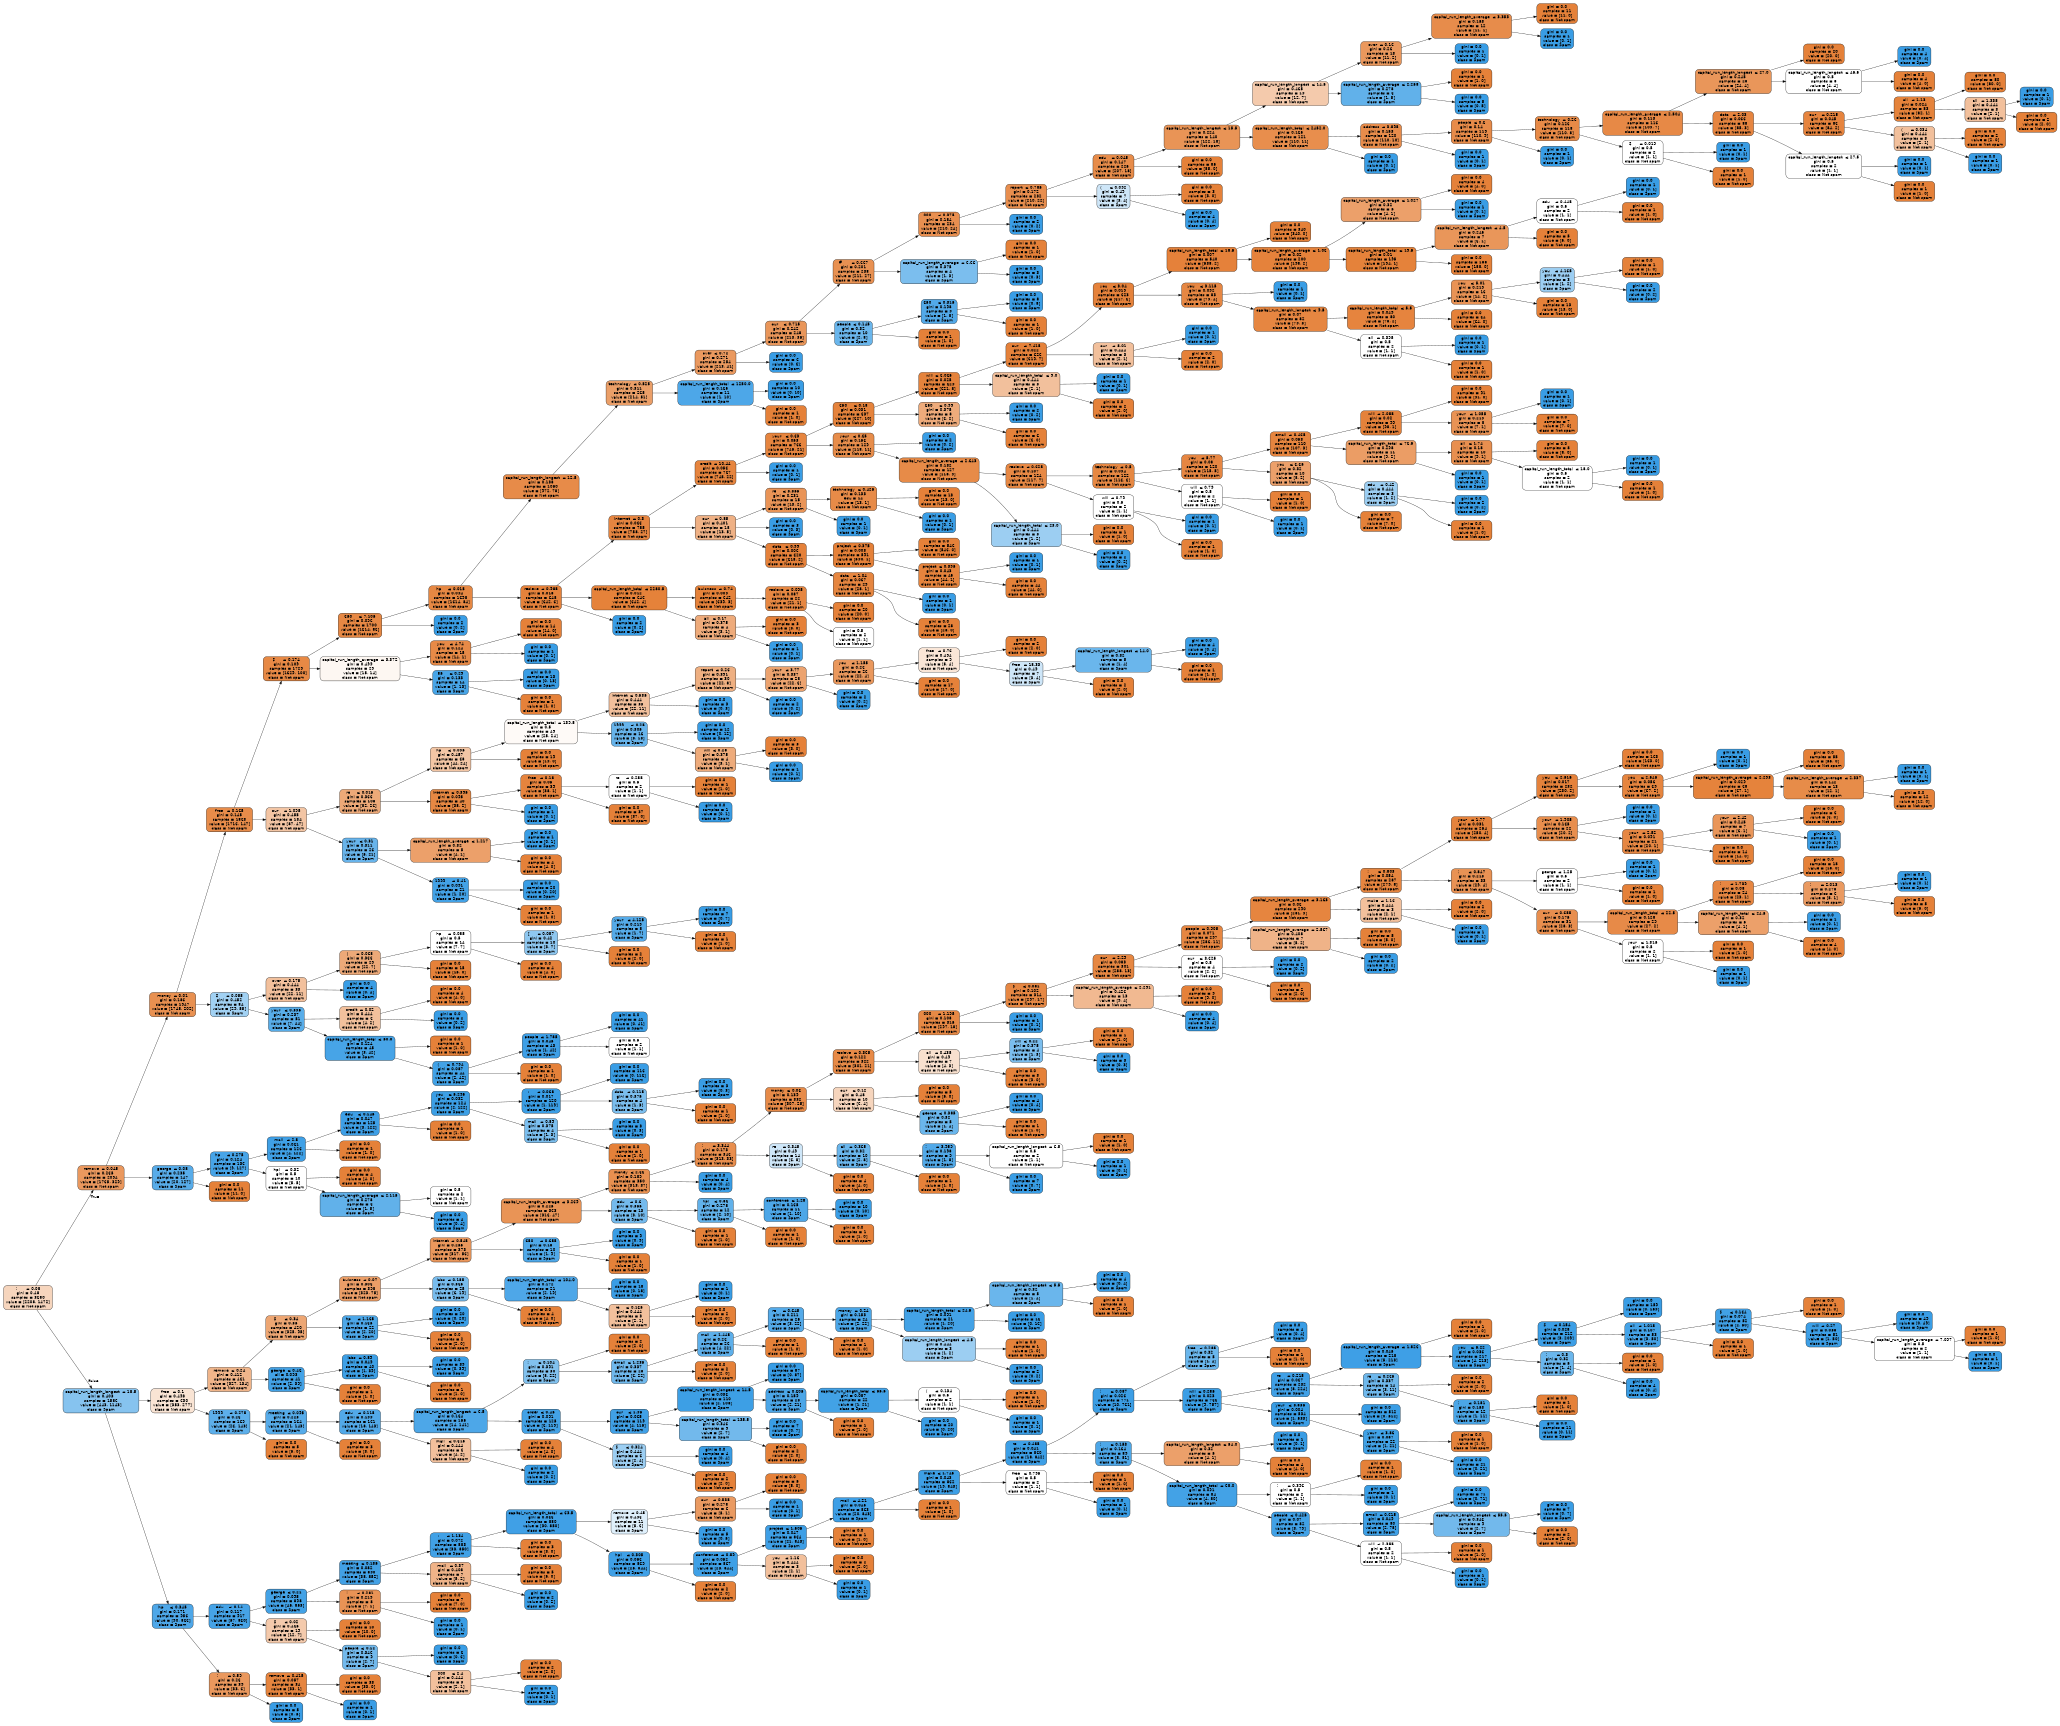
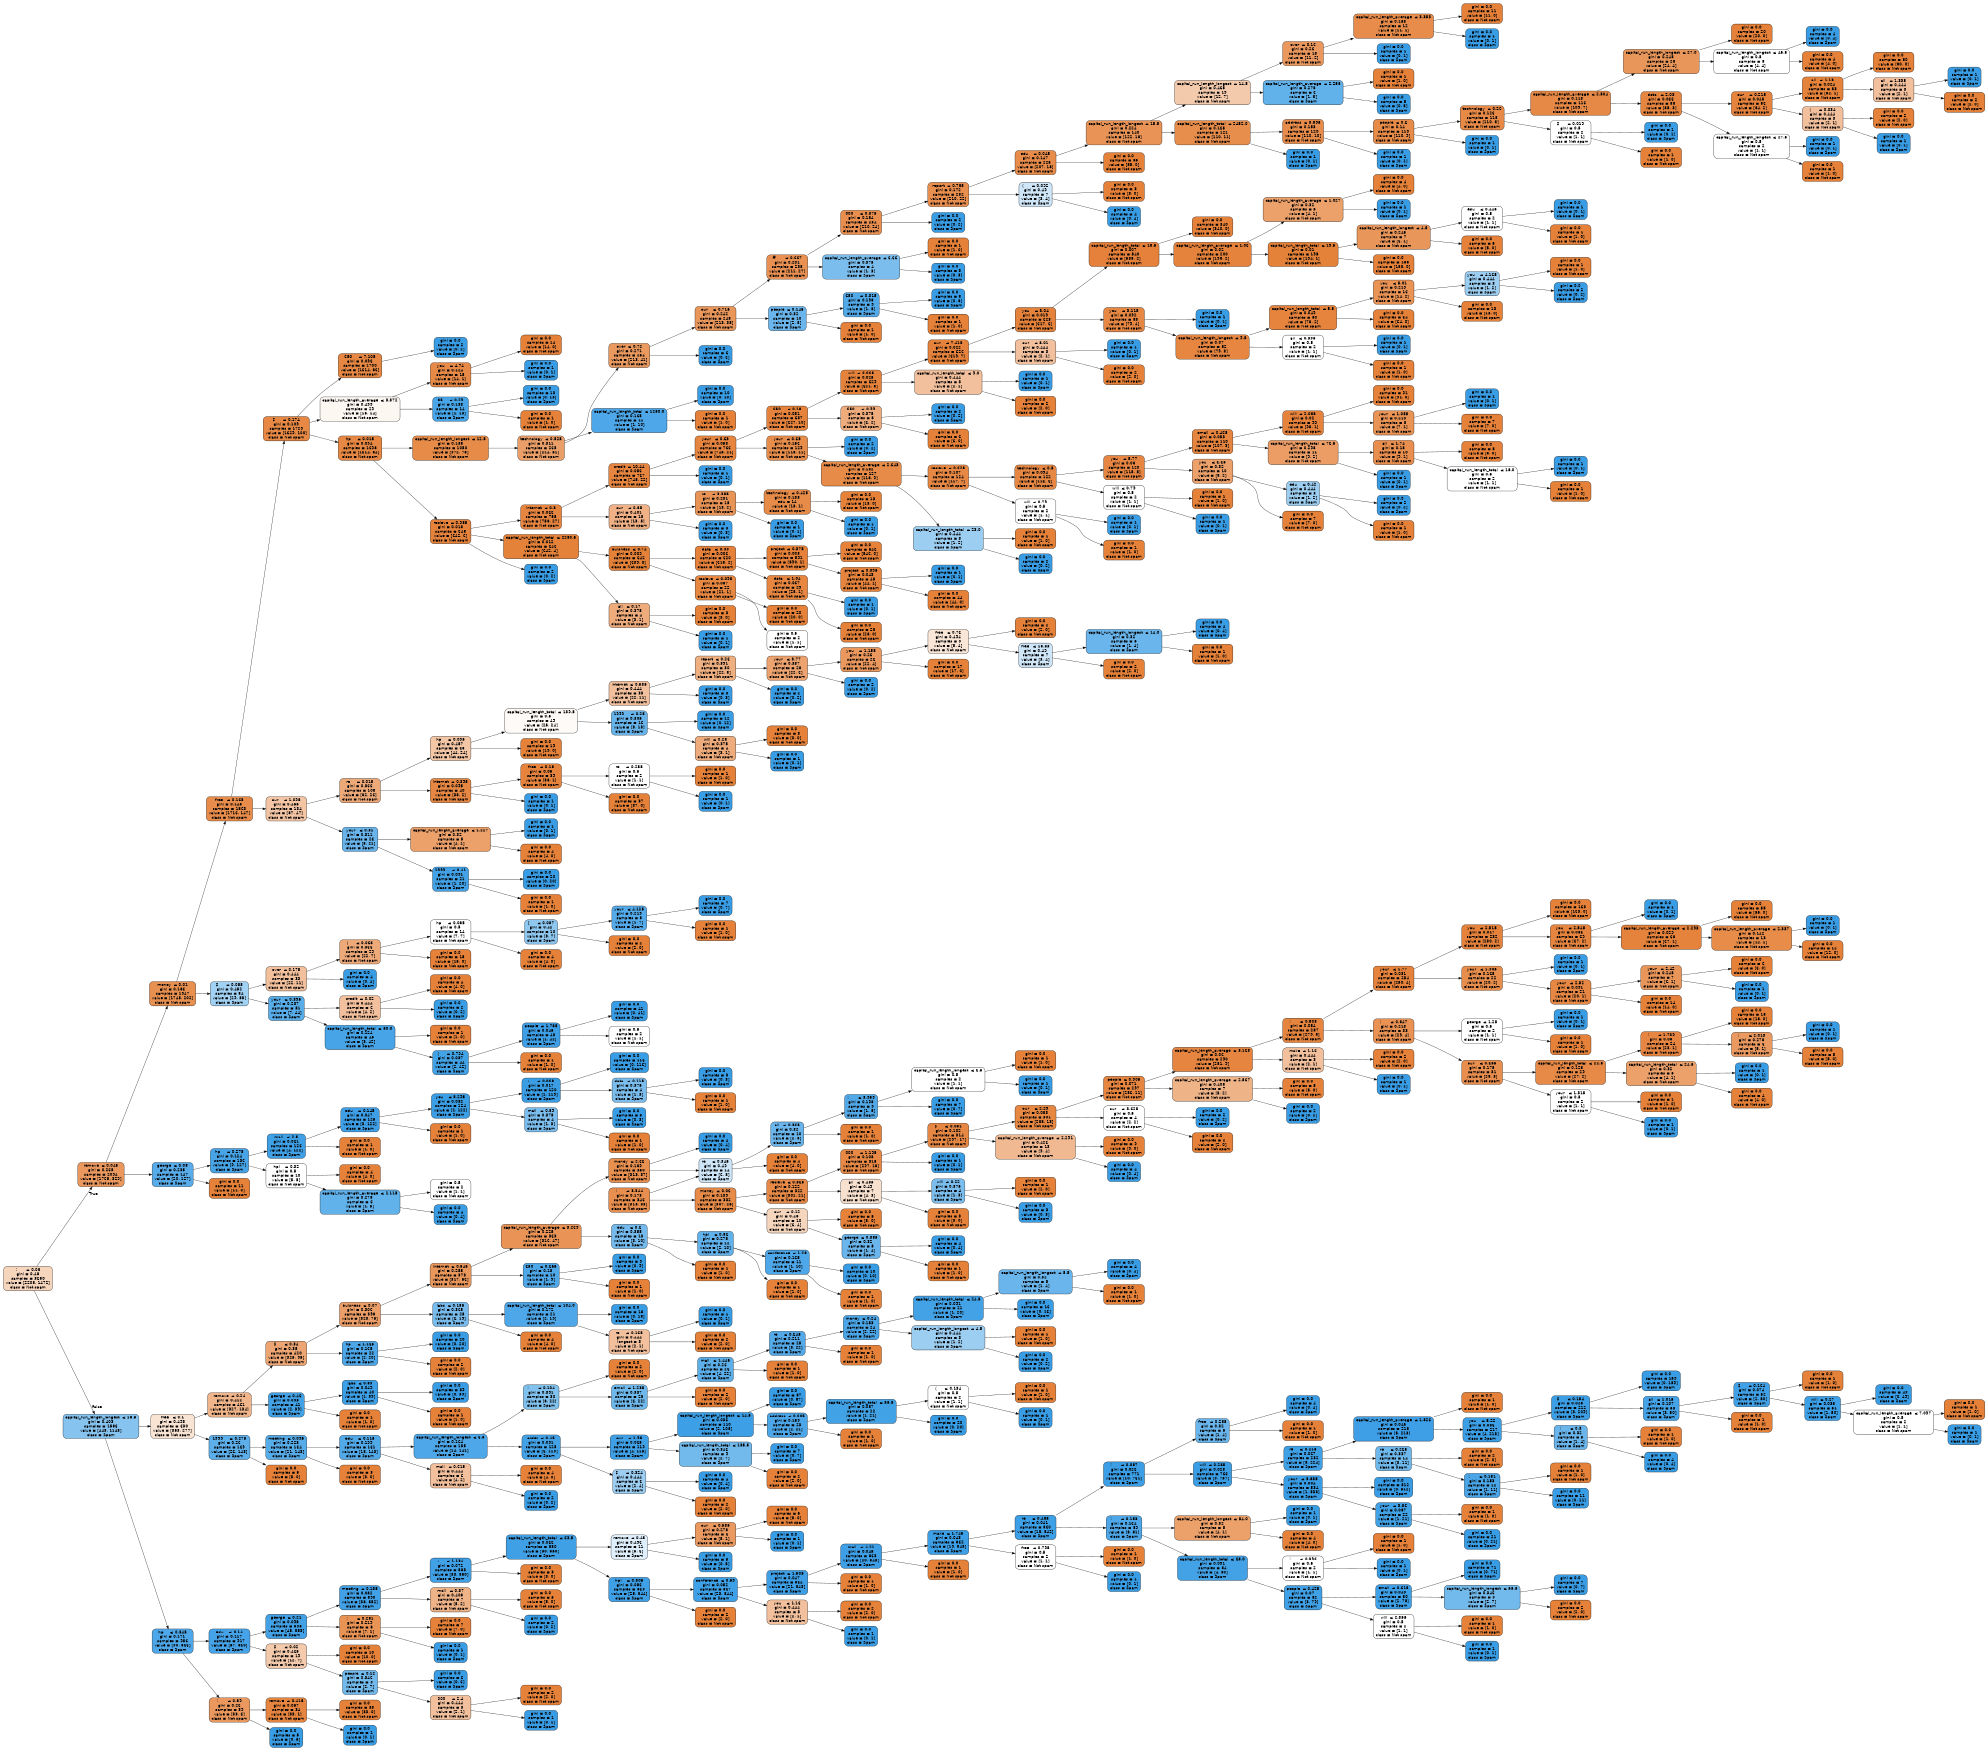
edge "our    ≤ 0.85" -> "data   ≤ 0.99": now "buisness  ≤ 0.74" -> "data   ≤ 0.99"
edge "650     ≤ 7.105" -> "hp     ≤ 0.015": now "$      ≤ 0.174" -> "hp     ≤ 0.015"
edge "money  ≤ 2.66" -> "!       ≤ 3.344": now "money  ≤ 2.66" -> "re     ≤ 0.345"
node "re     ≤ 0.165": text "samples = 3" -> "longest = 3"
node "george  ≤ 0.46": text "all = 0.093" -> "gini = 0.093"
